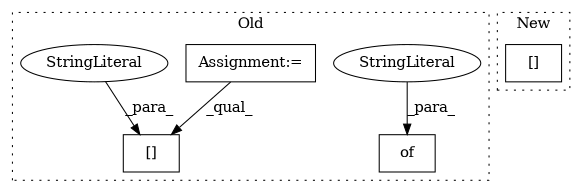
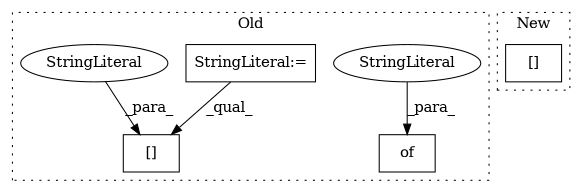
node "Assignment:=": label "Assignment:=" -> "StringLiteral:="
